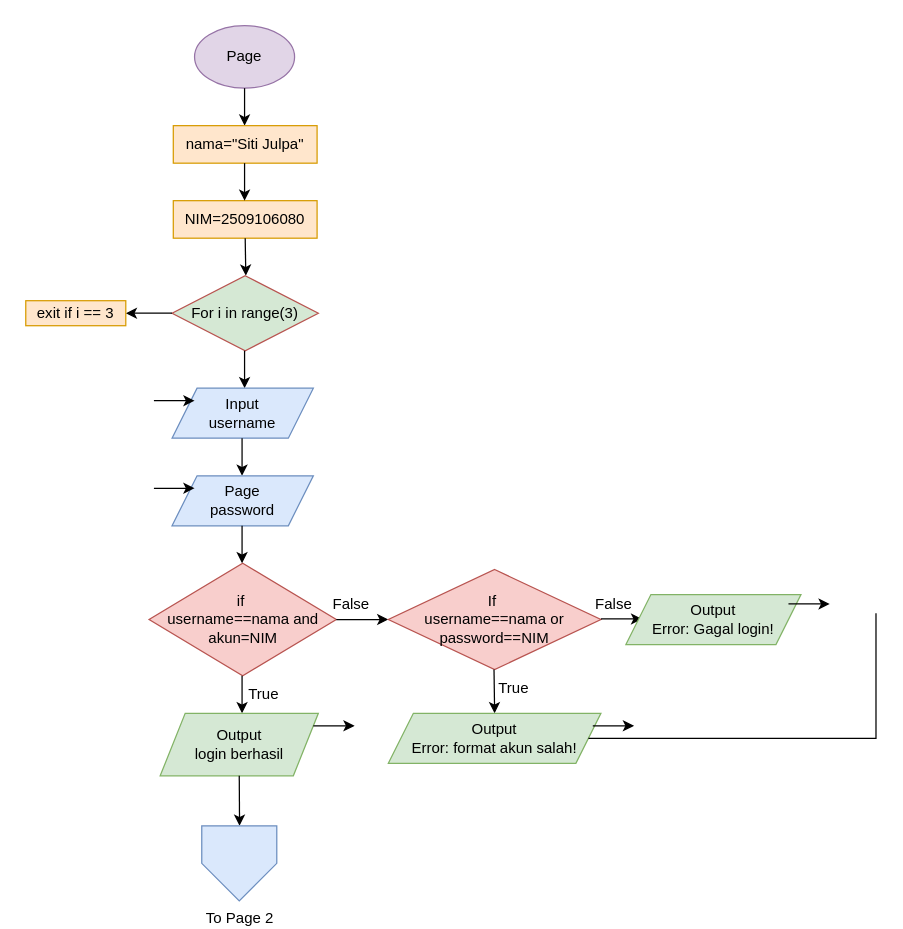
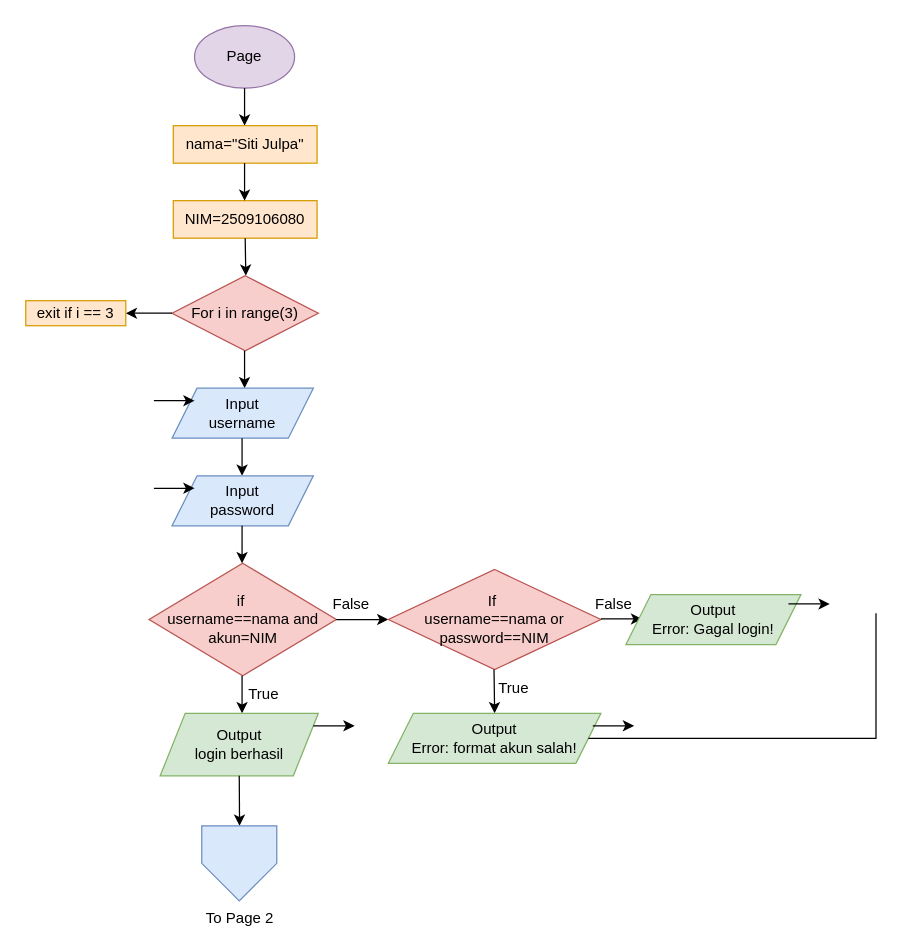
node "For i in range(3)": fillcolor #d5e8d4 -> #f8cecc
node "Page password": label "Page password" -> "Input password"
